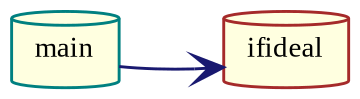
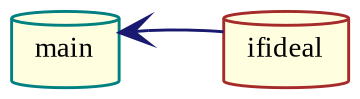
edge "main" -> "ifideal": reversed
